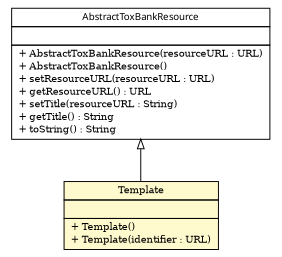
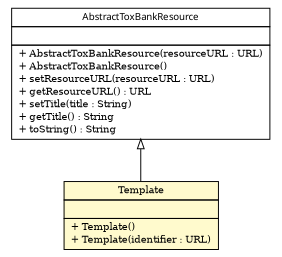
node "AbstractToxBankResource": text "+ setTitle(resourceURL : String)" -> "+ setTitle(title : String)"
